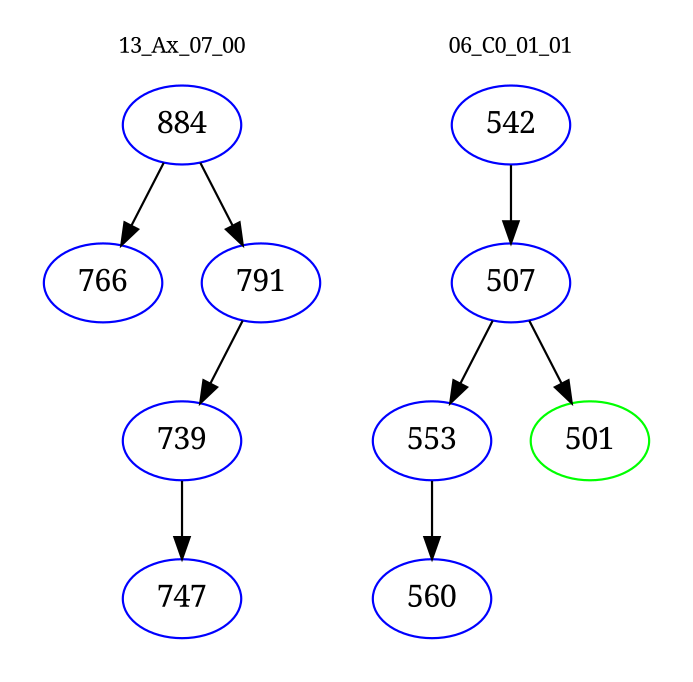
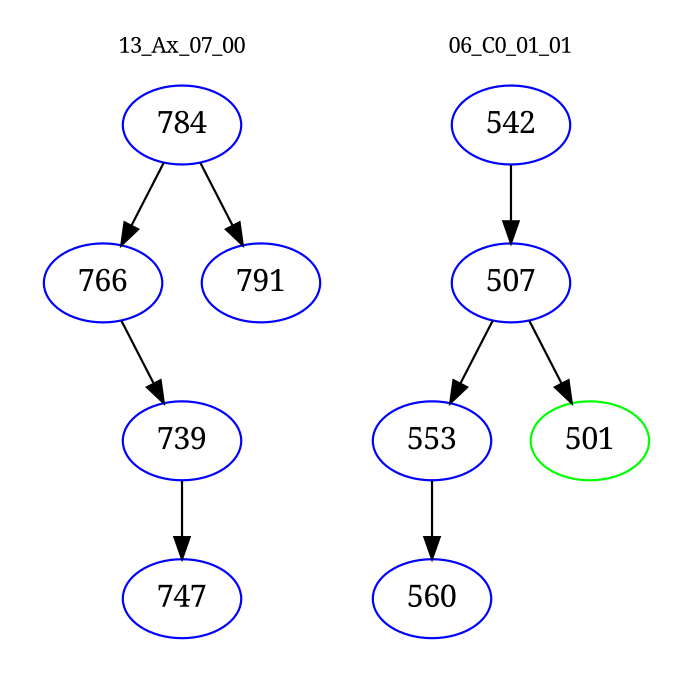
node "884": label "884" -> "784"
edge "791" -> "739": now "766" -> "739"
